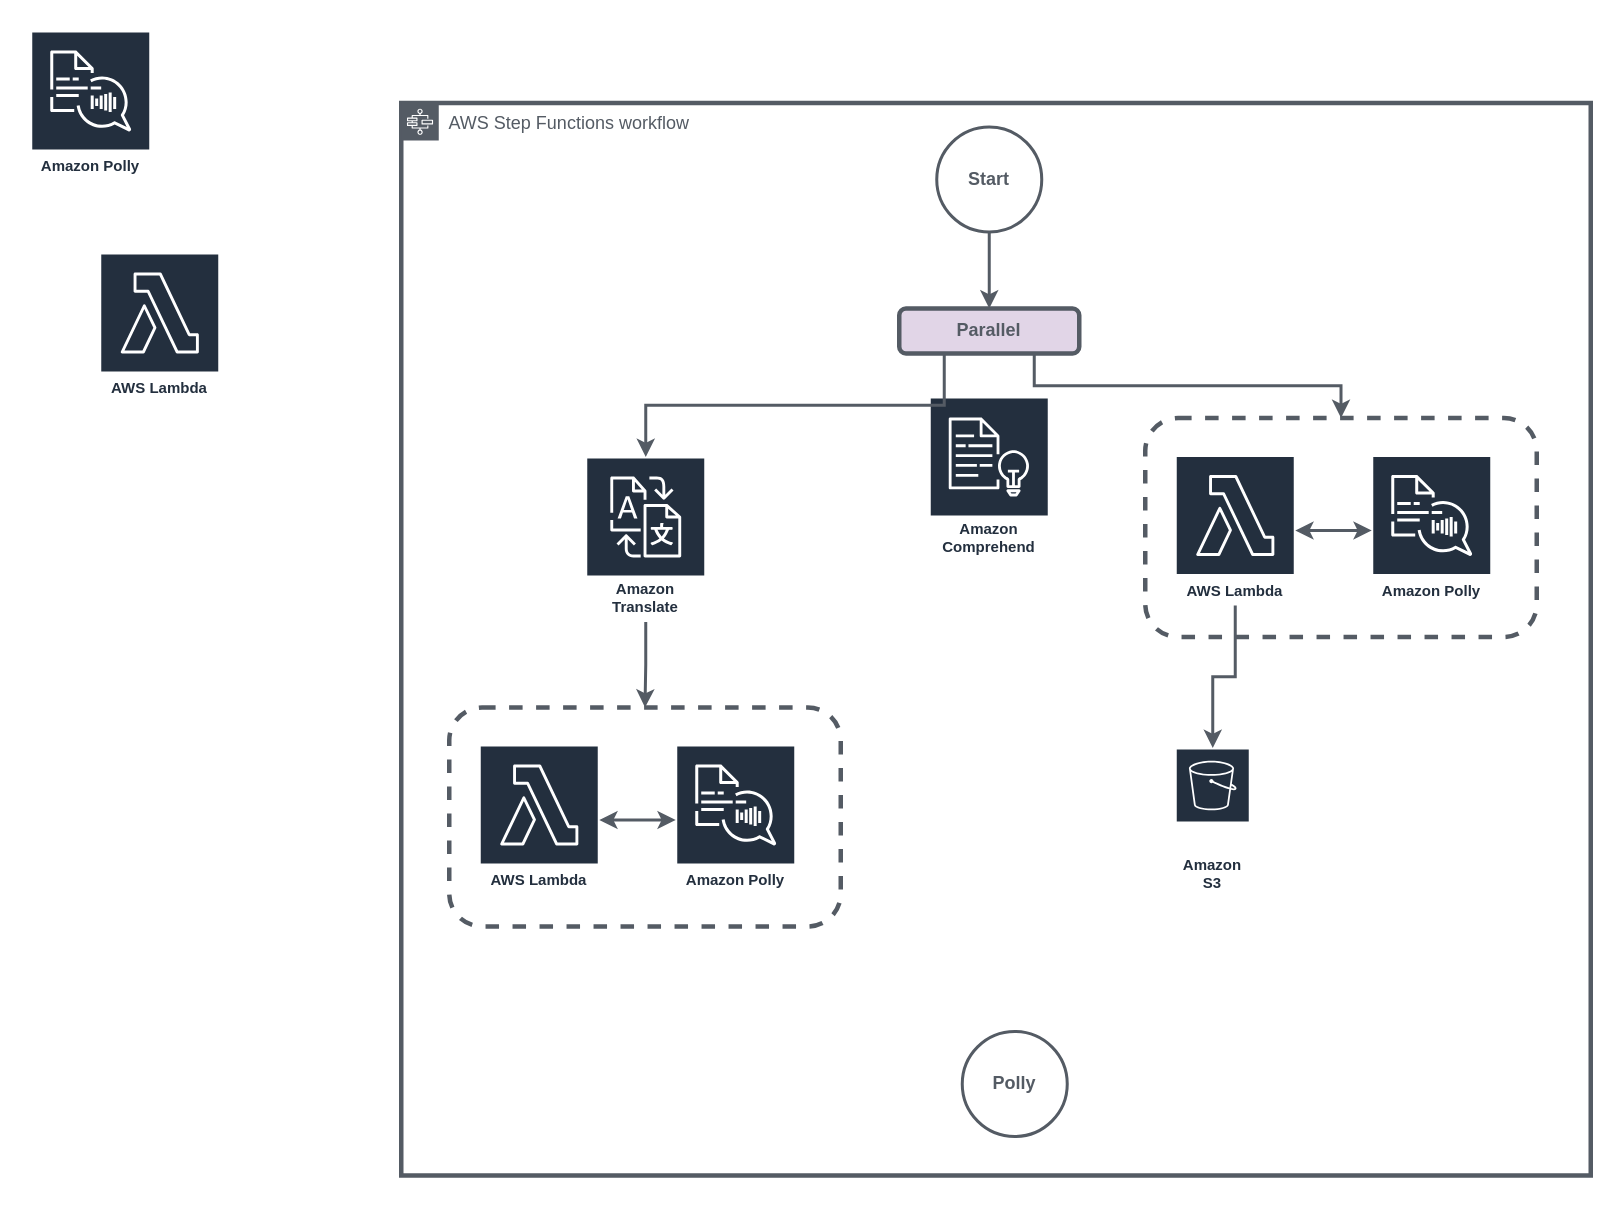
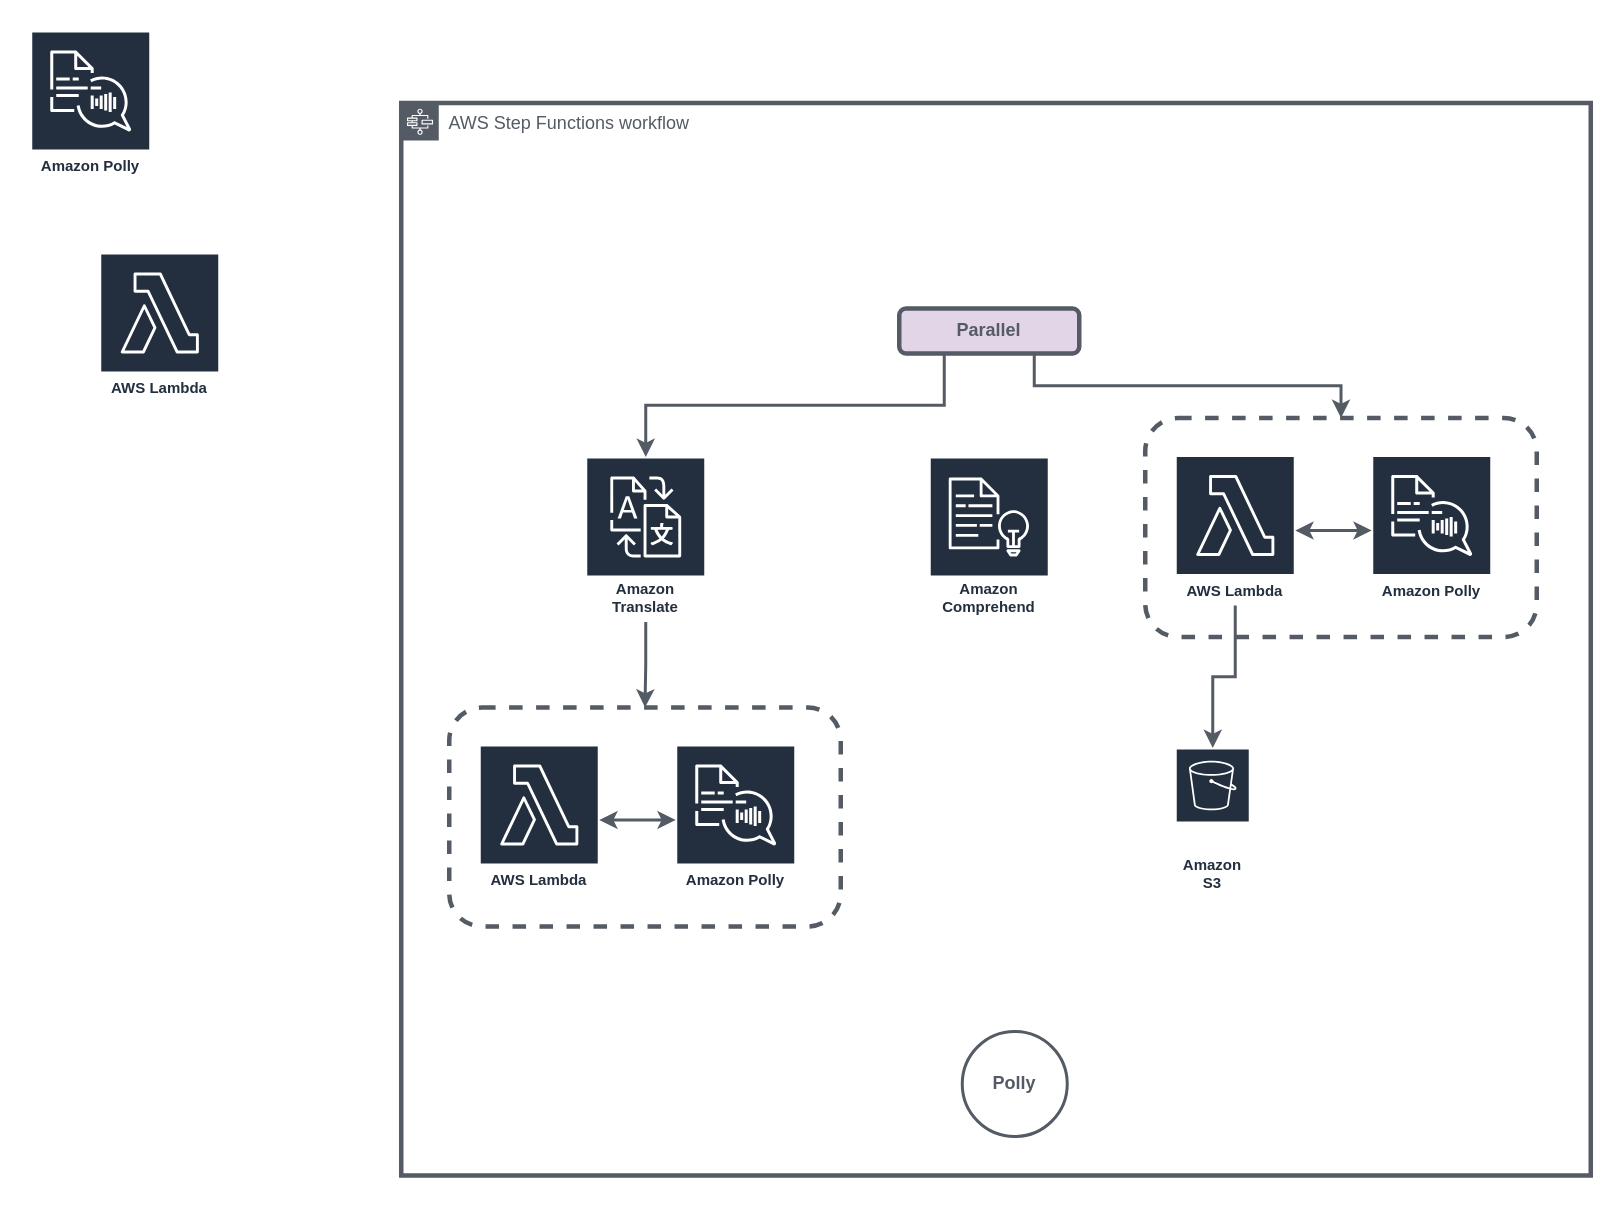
node "Start": removed
edge "Start" -> "Parallel": removed
node "Amazon Comprehend": moved (989, 479) -> (989, 539)
